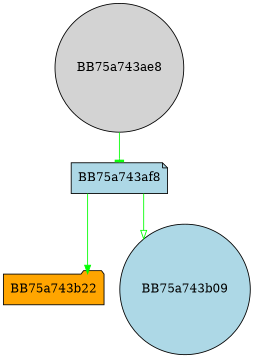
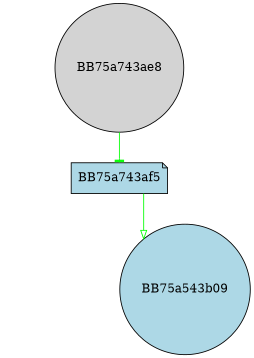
node "BB75a743af8": label "BB75a743af8" -> "BB75a743af5"
node "BB75a743b22": removed
node "BB75a743b09": label "BB75a743b09" -> "BB75a543b09"
